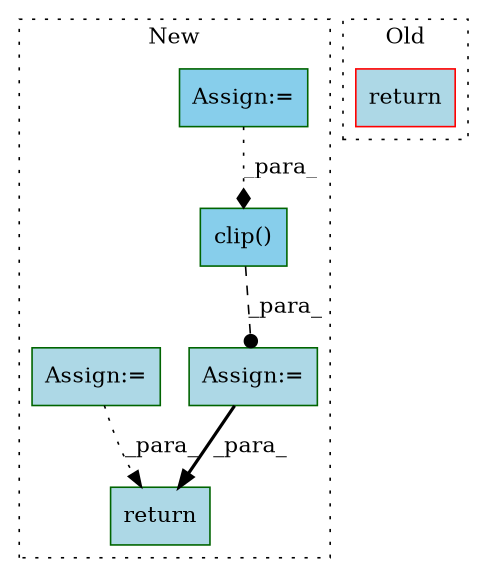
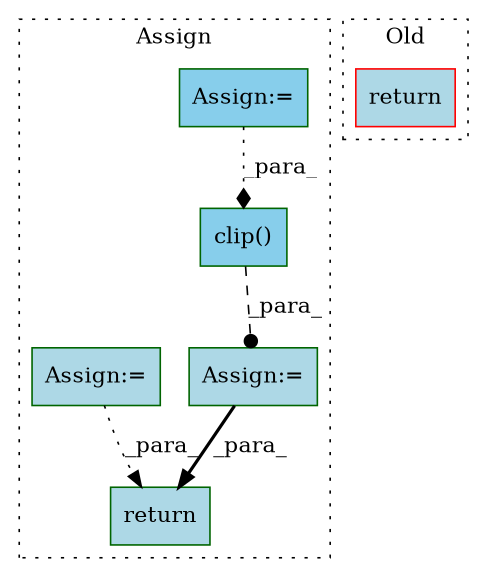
cluster "New": label "New" -> "Assign"
